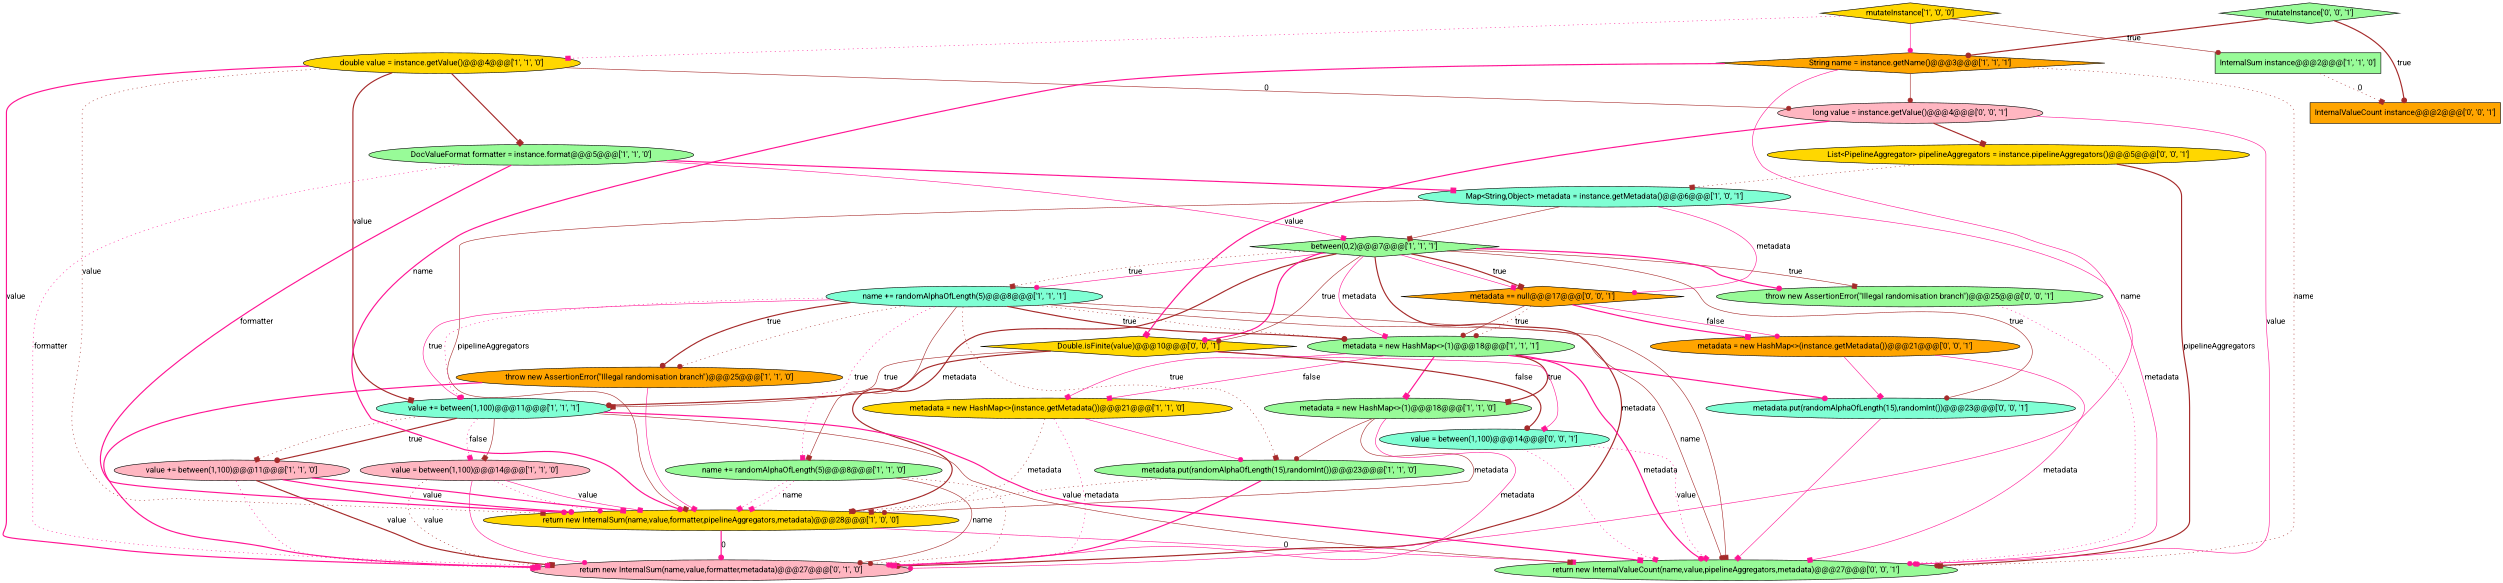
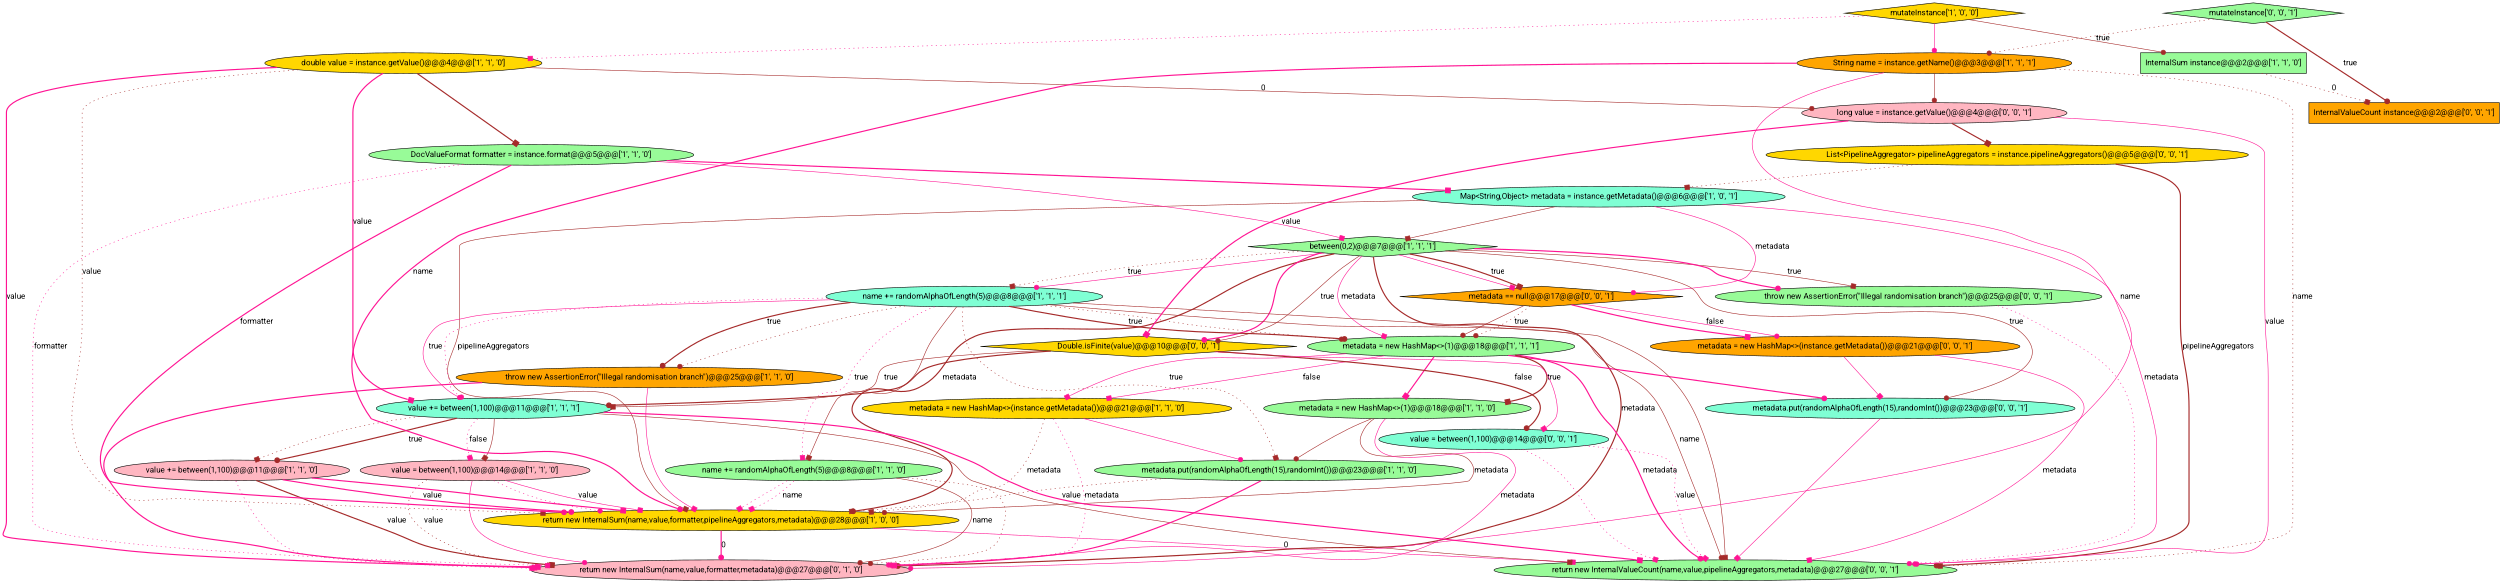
edge "mutateInstance['0', '0', '1']" -> "String name = instance.getName()@@@3@@@['1', '1', '1']": style bold -> dotted
node "String name = instance.getName()@@@3@@@['1', '1', '1']": shape diamond -> ellipse
edge "double value = instance.getValue()@@@4@@@['1', '1', '0']" -> "value += between(1,100)@@@11@@@['1', '1', '1']": color brown -> deeppink
